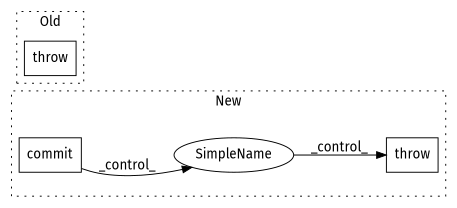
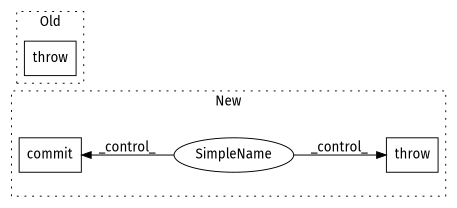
edge "commit" -> "SimpleName": reversed
